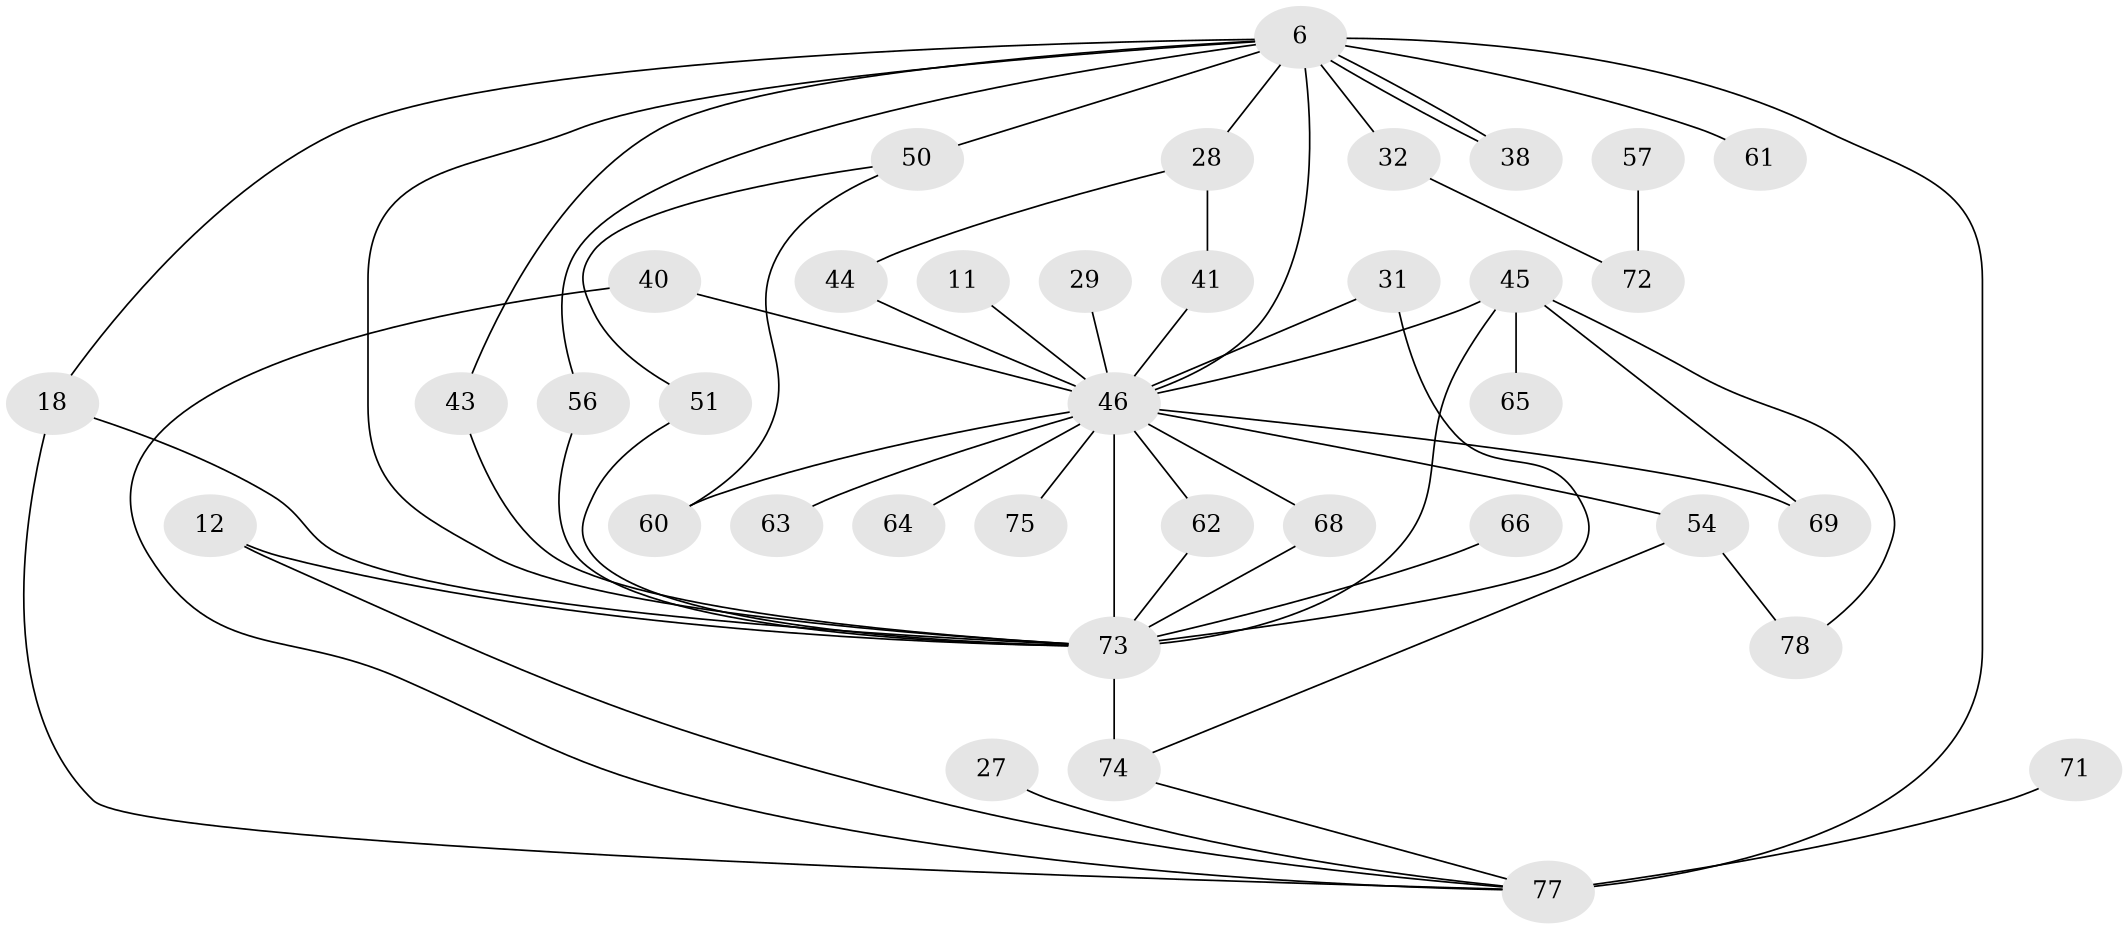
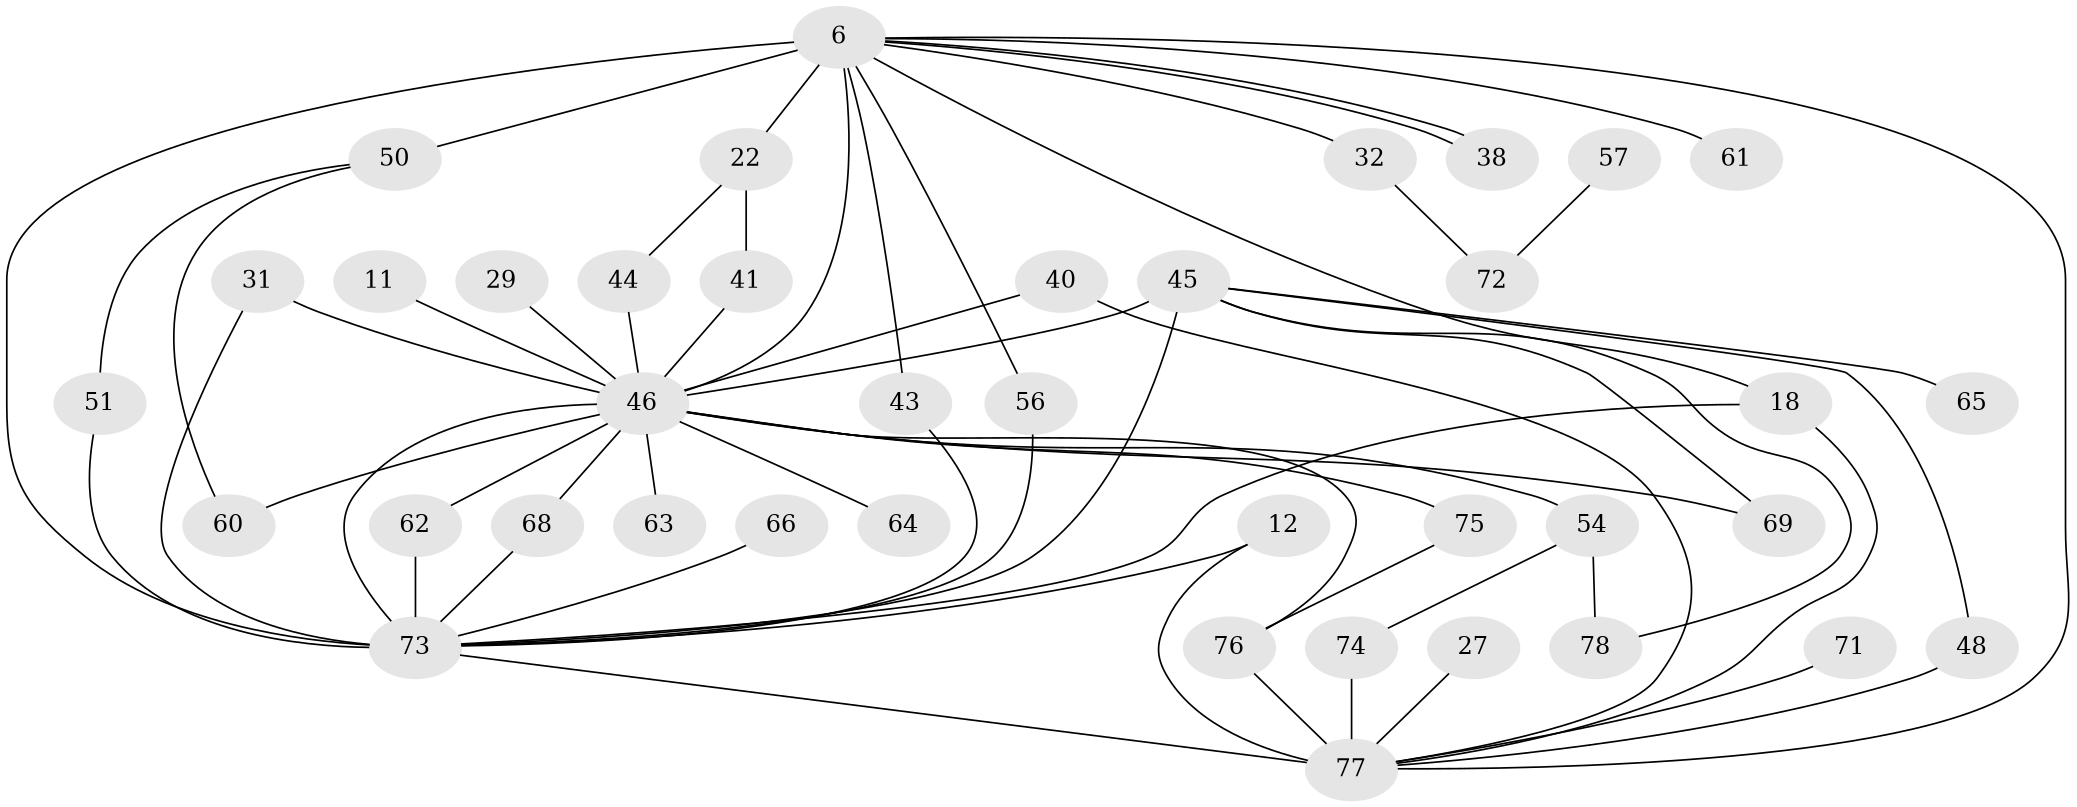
node "28": label "28" -> "22"
node "76": added
node "48": added
edge "73" -- "74": now "73" -- "77"
